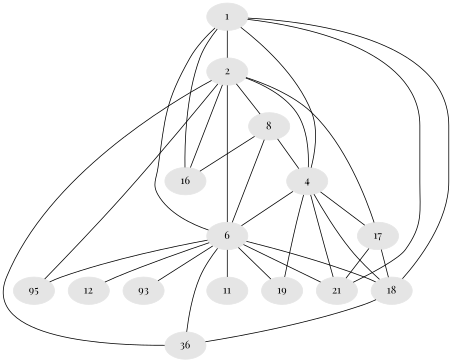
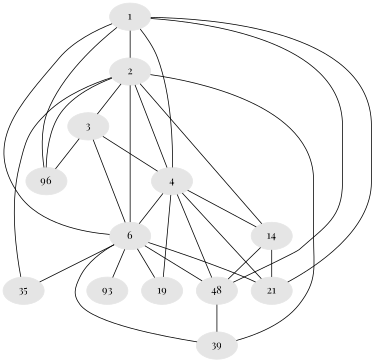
node "8": label "8" -> "3"
node "16": label "16" -> "96"
node "17": label "17" -> "14"
node "95": label "95" -> "35"
node "12": removed
node "11": removed
node "18": label "18" -> "48"
node "36": label "36" -> "39"
